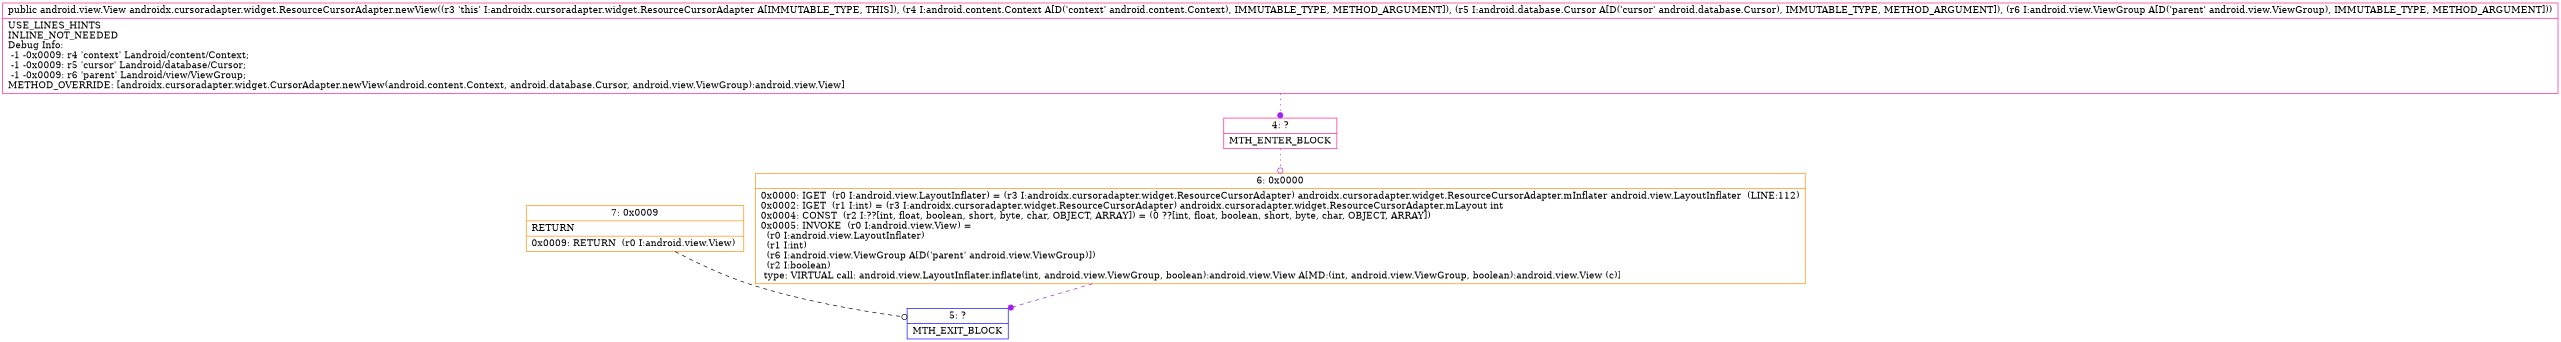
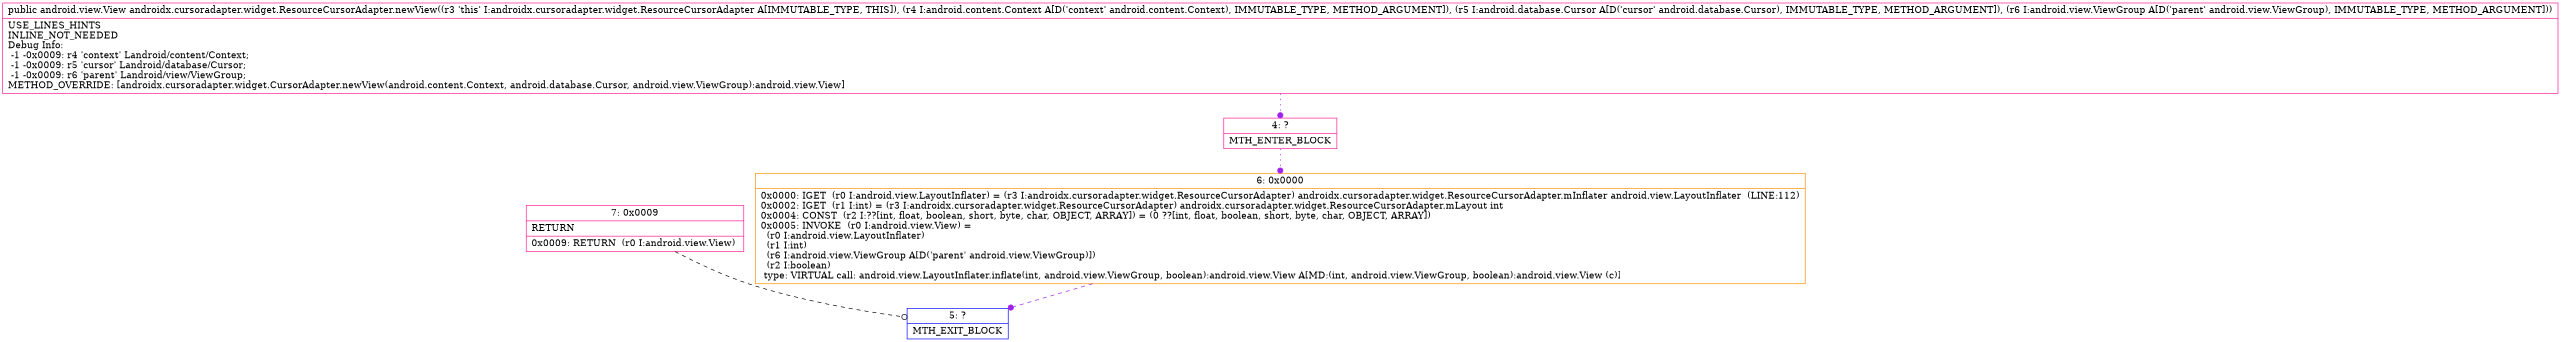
edge "4: ?" -> "6: 0x0000": arrowhead odot -> dot
node "7: 0x0009": color darkorange -> deeppink
